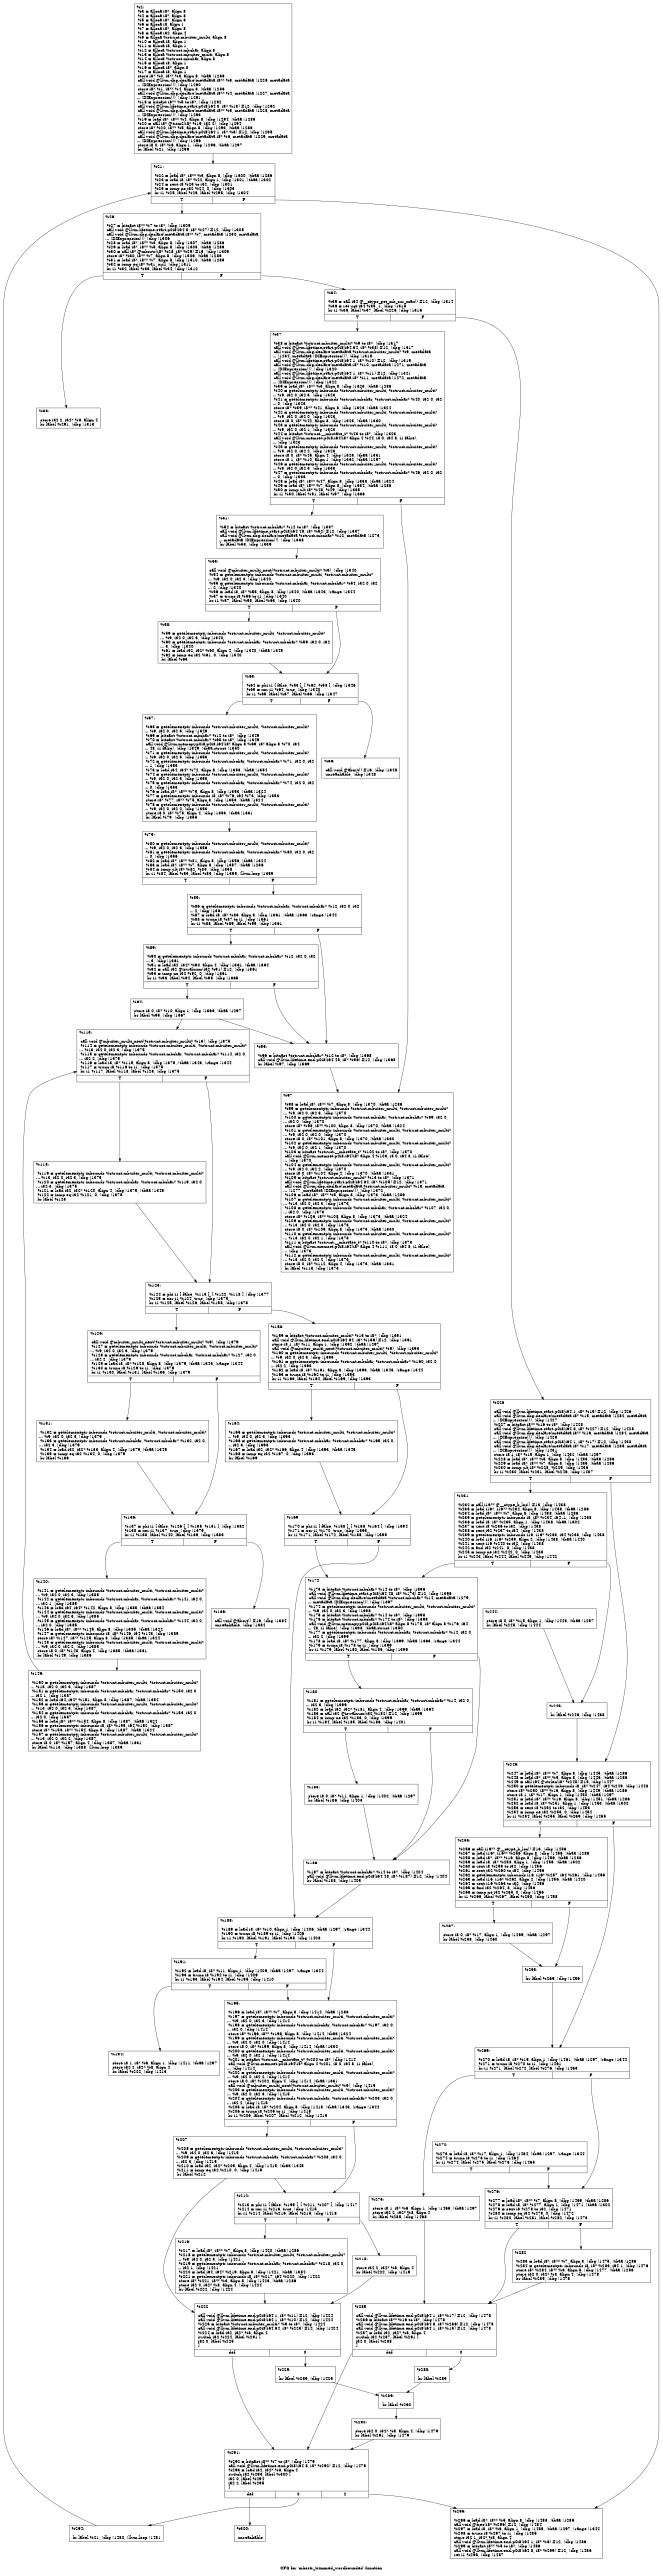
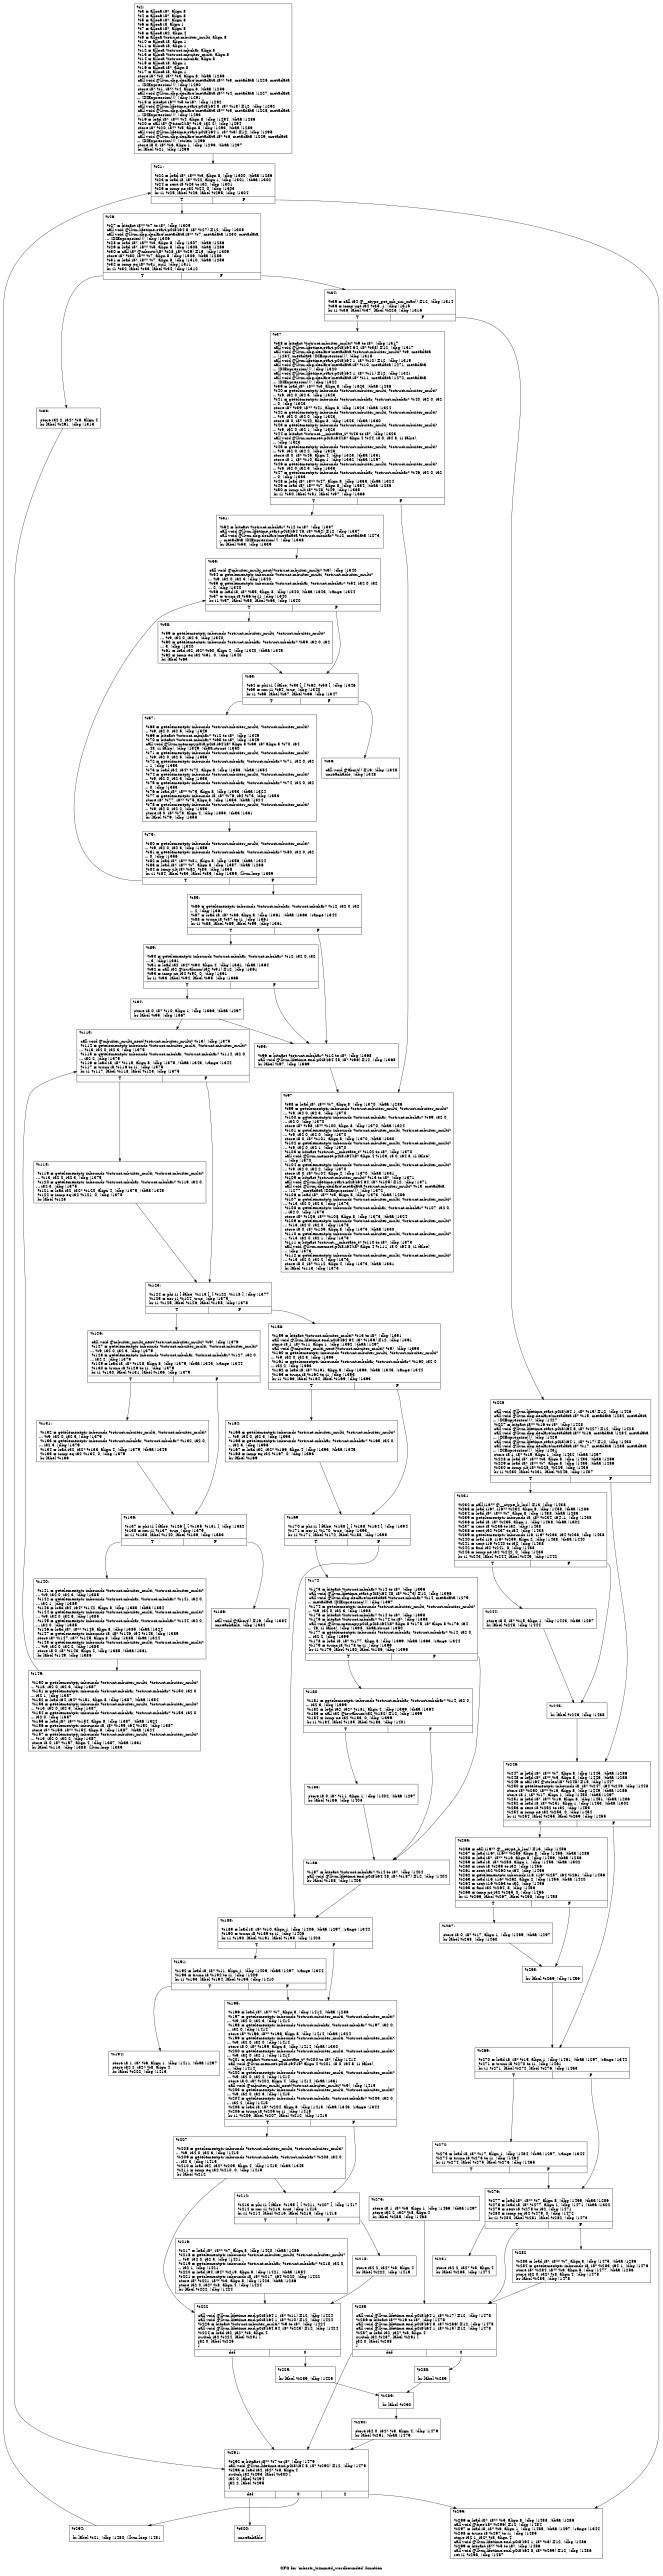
node "%2:": text "... !DIExpression()), !dbg !1296" -> "... !DIExpression()), !strlen !1296"
node "%34:": text "%36 = ret ugt i64 %35, 1, !dbg !1315" -> "%36 = icmp ugt i64 %35, 1, !dbg !1315"
edge "%79:" -> "%53:": added
edge "%33:" -> "%291:": added
edge "%231:" -> "%172:": now "%231:" -> "%244:"
edge "%269:" -> "%275:": now "%269:" -> "%272:"
edge "%212:" -> "%216:": removed
node "%281:": added
node "%290:": text "br label %291, !dbg !1479" -> "br label %291, !tbaa !1479"
